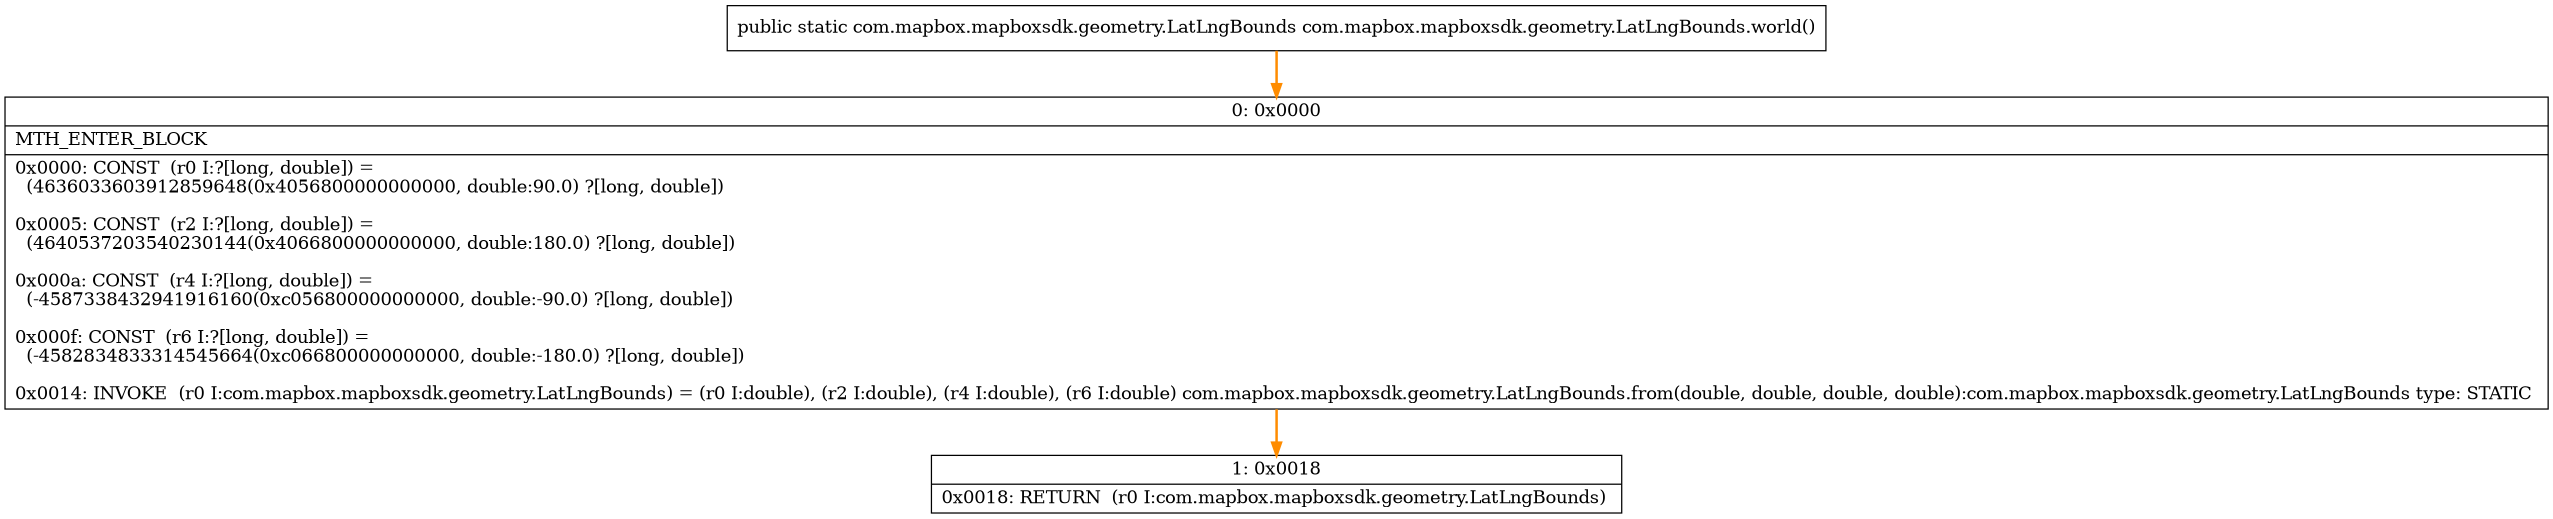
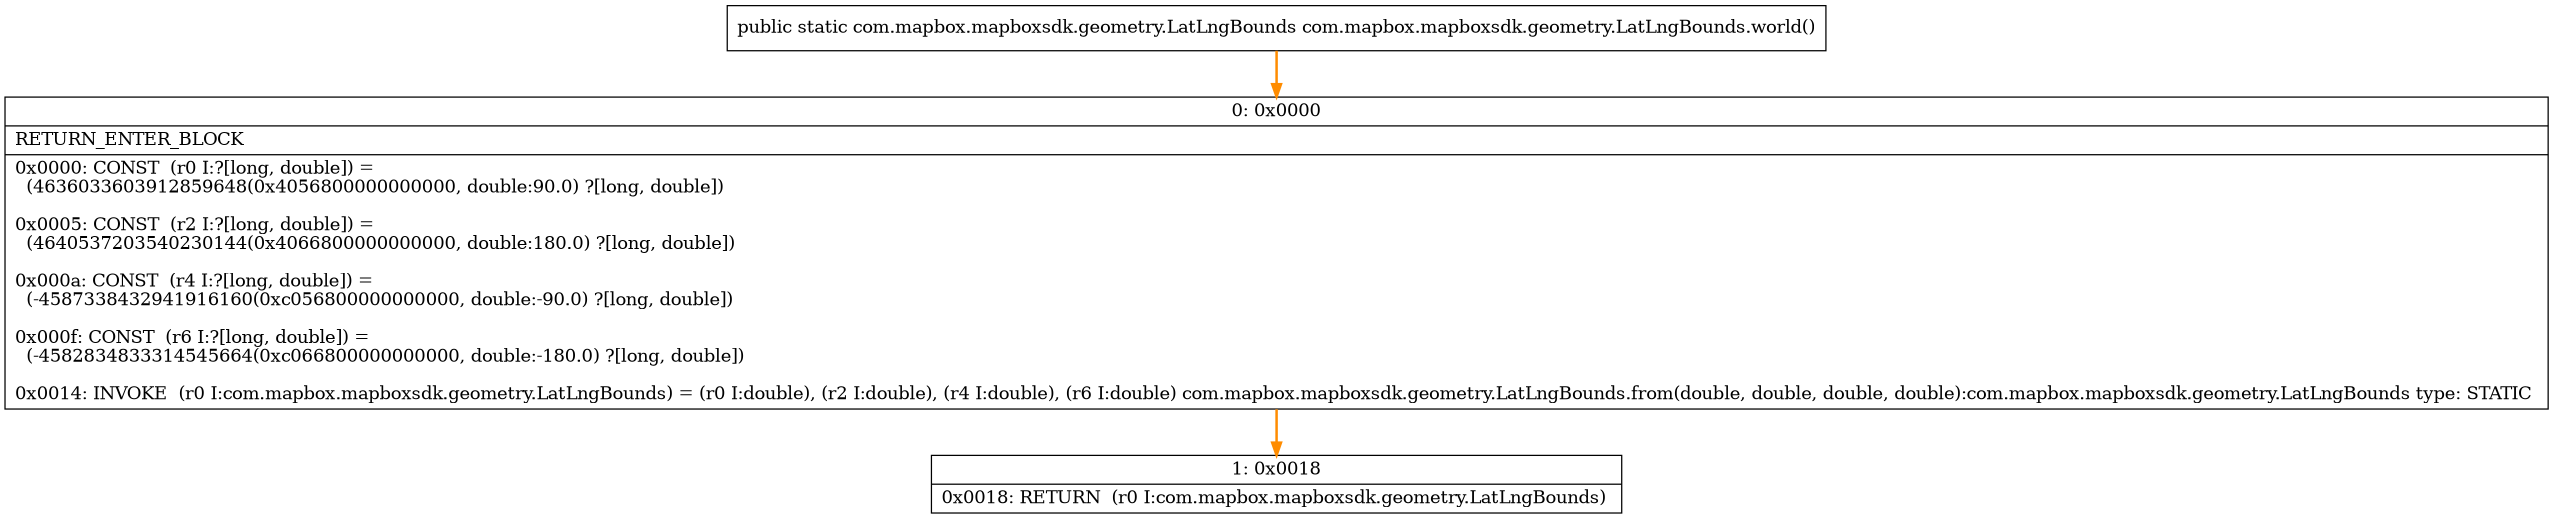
node "0: 0x0000": text "MTH_ENTER_BLOCK" -> "RETURN_ENTER_BLOCK"
